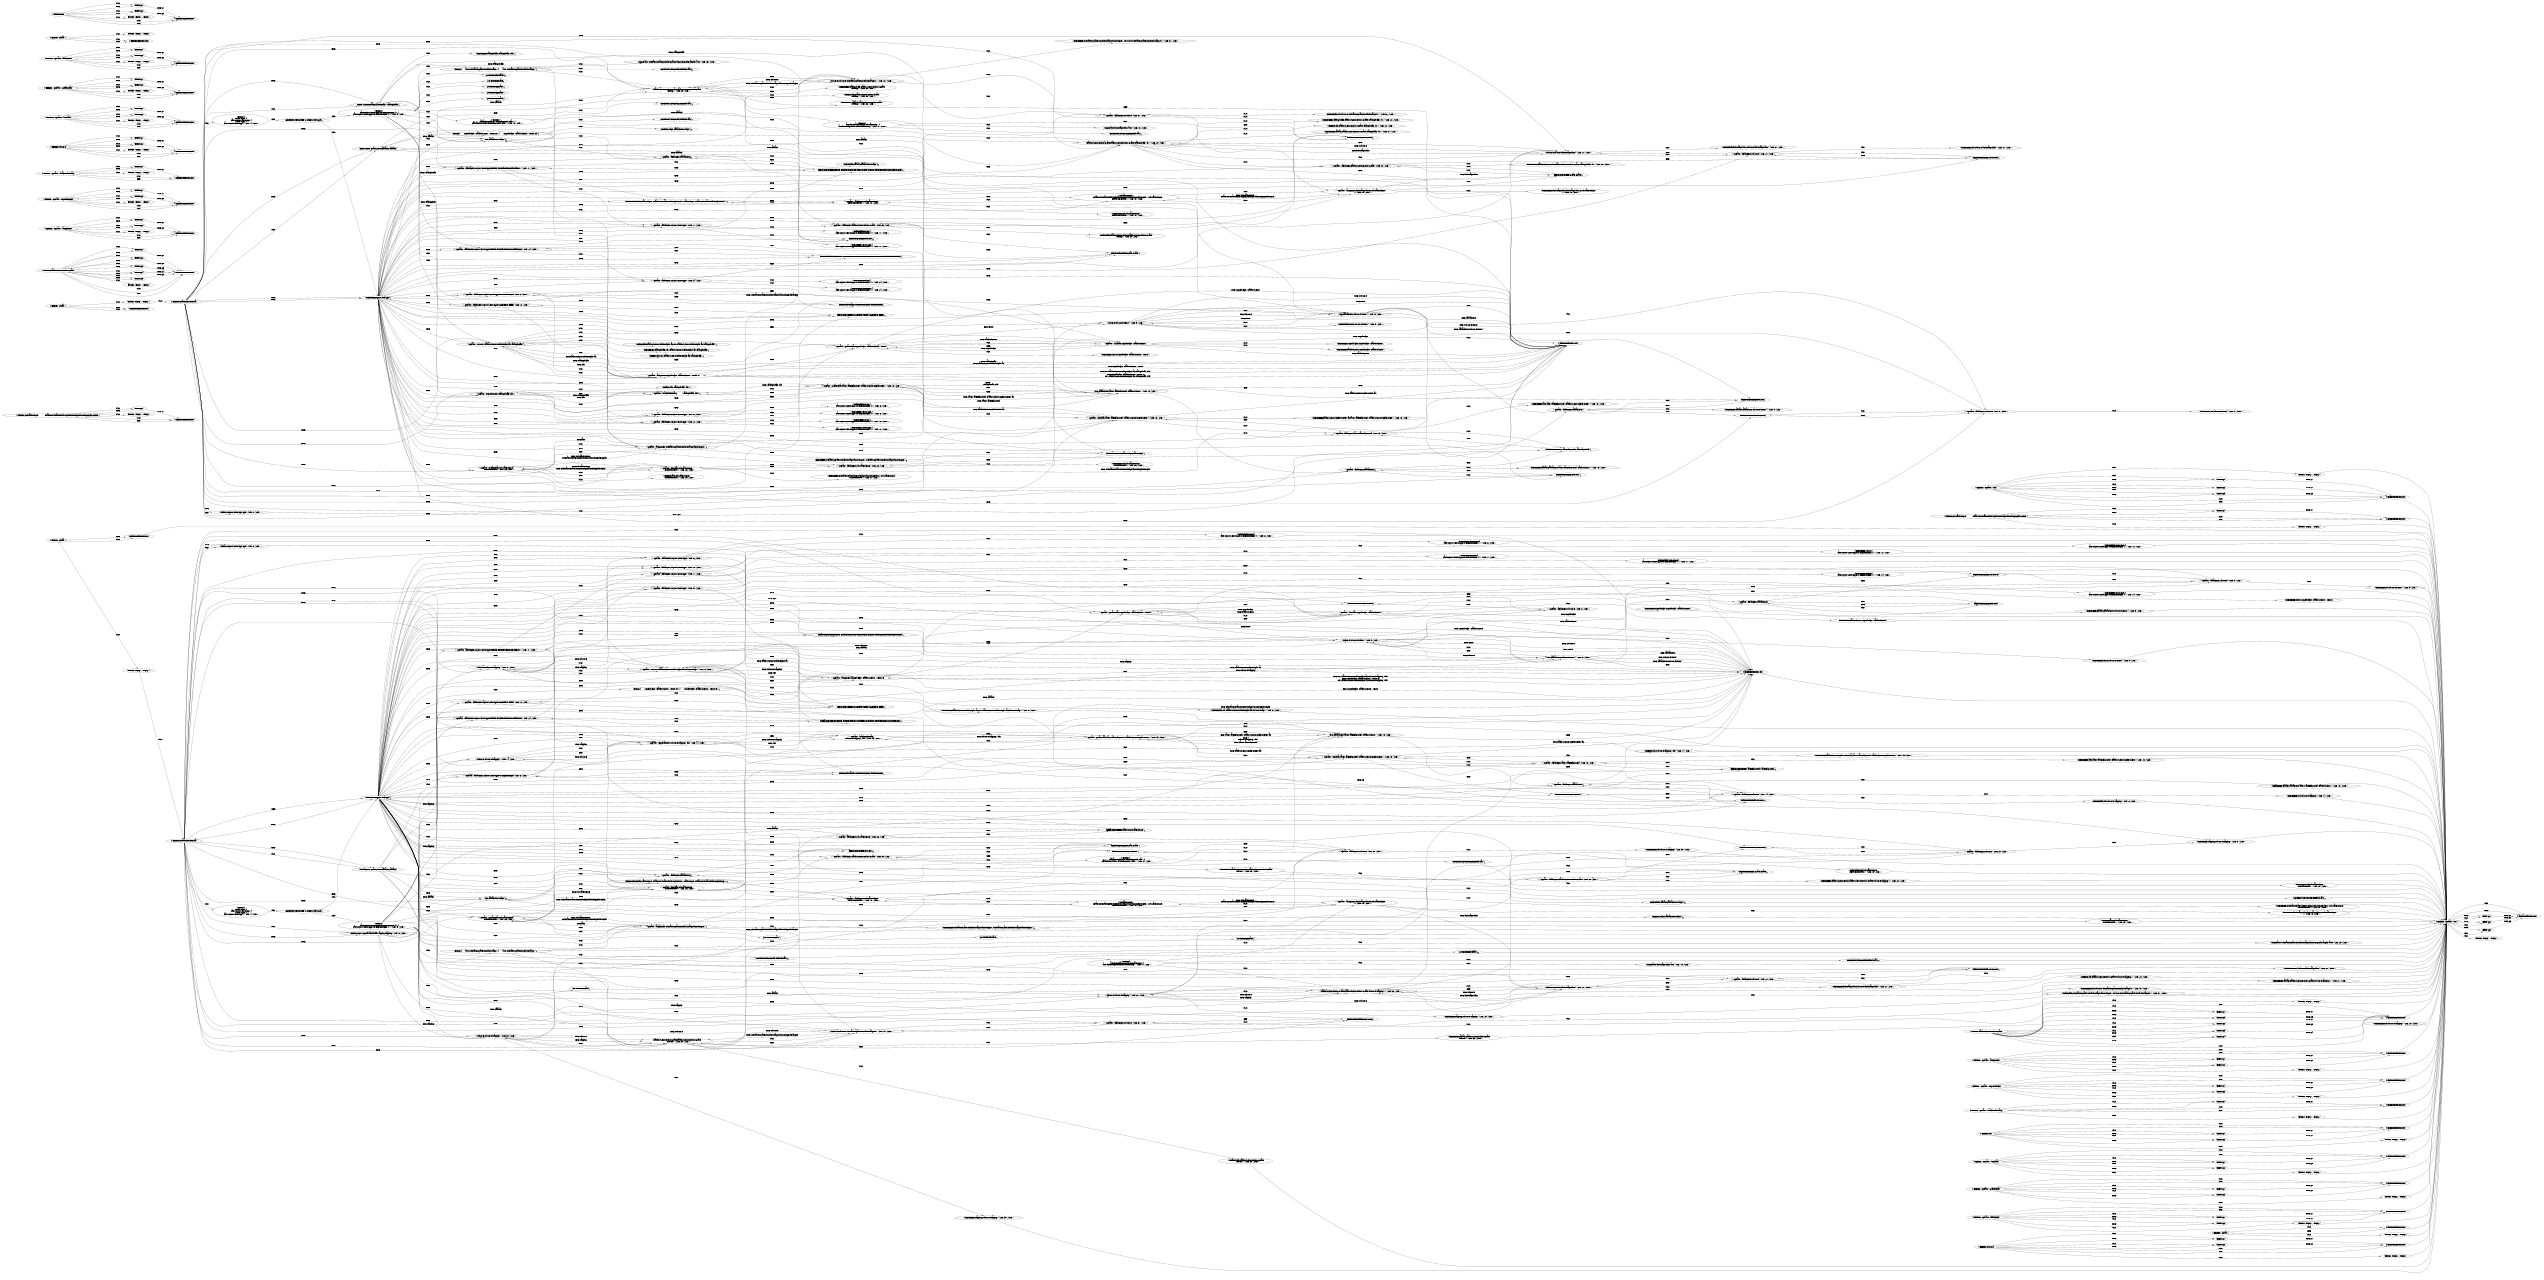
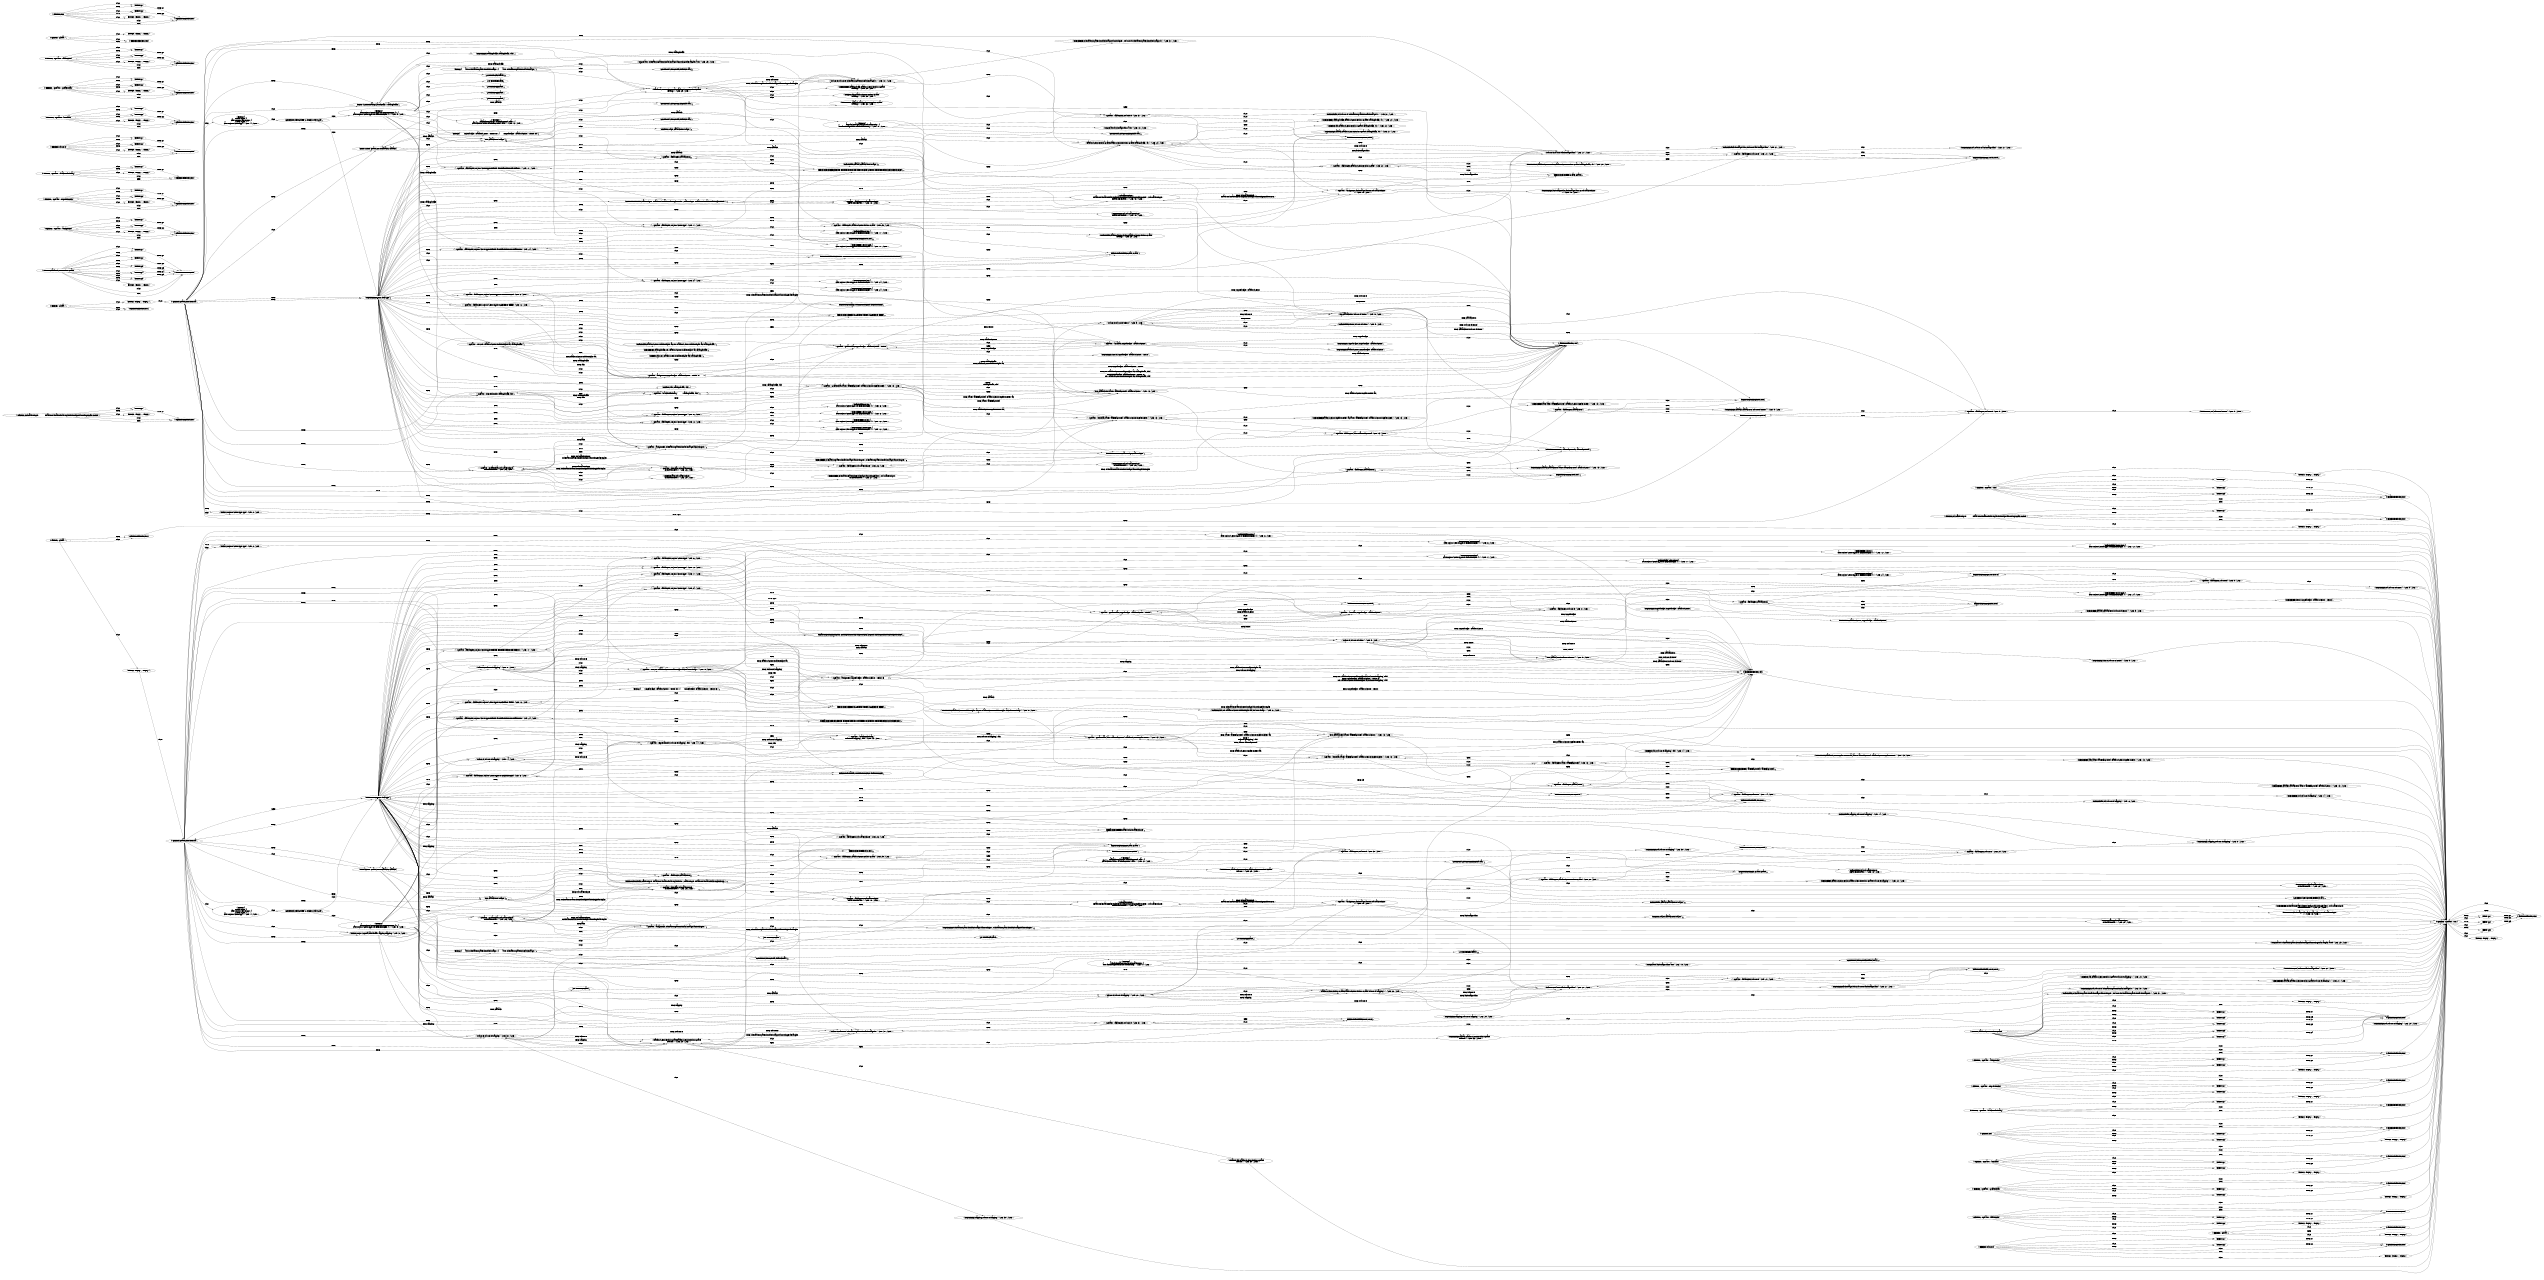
edge "(PARAM,SensorReadingSharedBuffer* reading_buffer)" -> "(<operator>.expressionList,reading_buffer, this)": label "DDG: reading_euler" -> "DDG: reading_buffer"
node "<(IDENTIFIER,mapping,std::move(mapping))<SUB>14</SUB>>": added
edge "<(std.move,std::move(mapping))<SUB>20</SUB>>" -> "<(IDENTIFIER,mapping,std::move(mapping))<SUB>20</SUB>>": removed, label "AST:"
